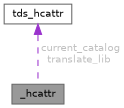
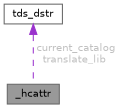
node "tds_hcattr": label "tds_hcattr" -> "tds_dstr"
